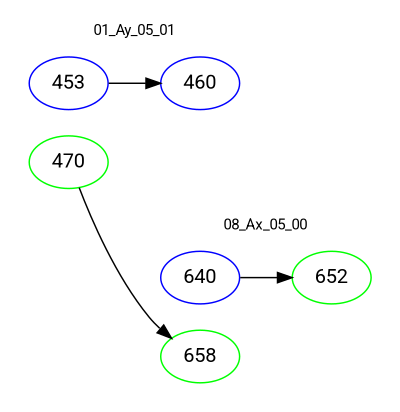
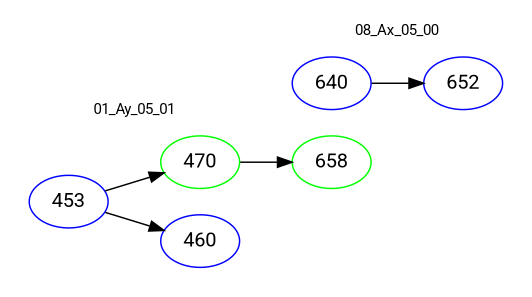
edge "453" -> "470": added
node "652": color green -> blue
